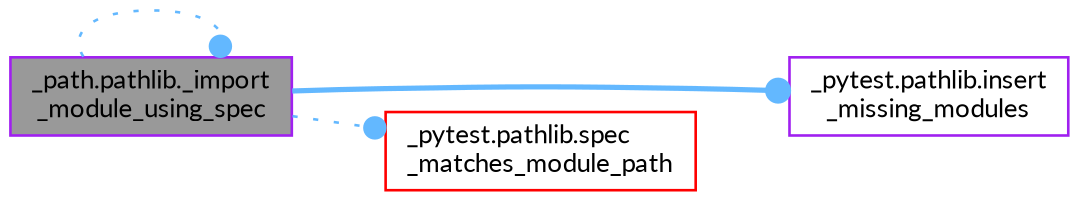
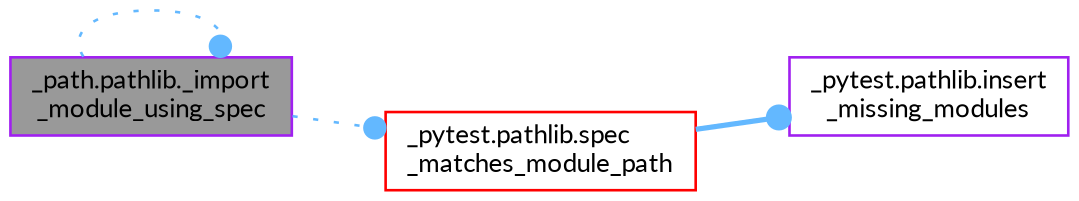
edge "_path.pathlib._import _module_using_spec" -> "_pytest.pathlib.insert _missing_modules": now "_pytest.pathlib.spec _matches_module_path" -> "_pytest.pathlib.insert _missing_modules"
